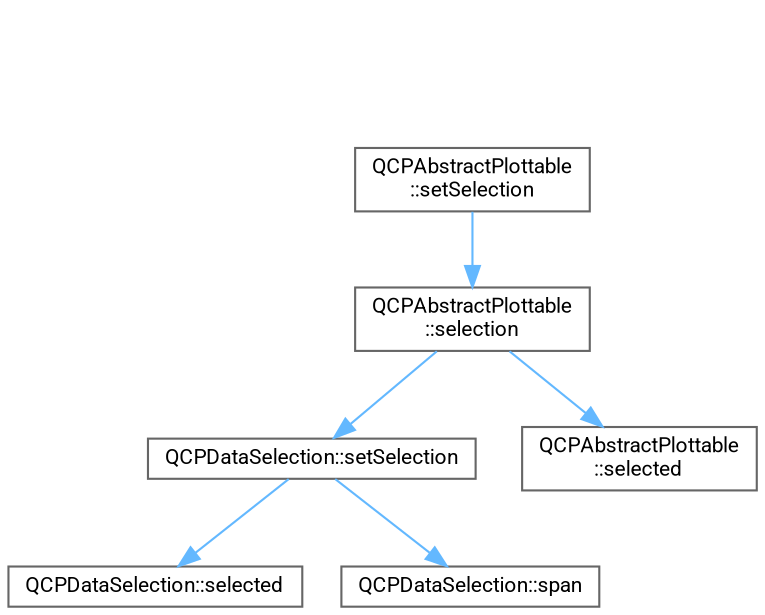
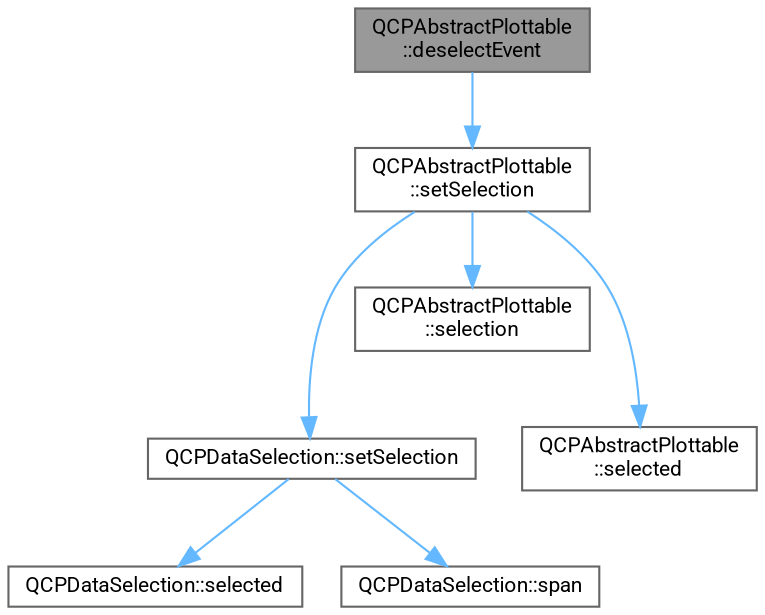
node "QCPAbstractPlottable ::deselectEvent": added
edge "QCPAbstractPlottable ::selection" -> "QCPAbstractPlottable ::selected": now "QCPAbstractPlottable ::setSelection" -> "QCPAbstractPlottable ::selected"
edge "QCPAbstractPlottable ::selection" -> "QCPDataSelection::setSelection": now "QCPAbstractPlottable ::setSelection" -> "QCPDataSelection::setSelection"
